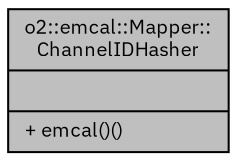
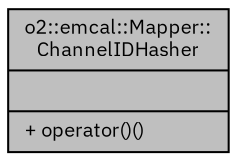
node "o2::emcal::Mapper::": text "+ emcal()()" -> "+ operator()()"
